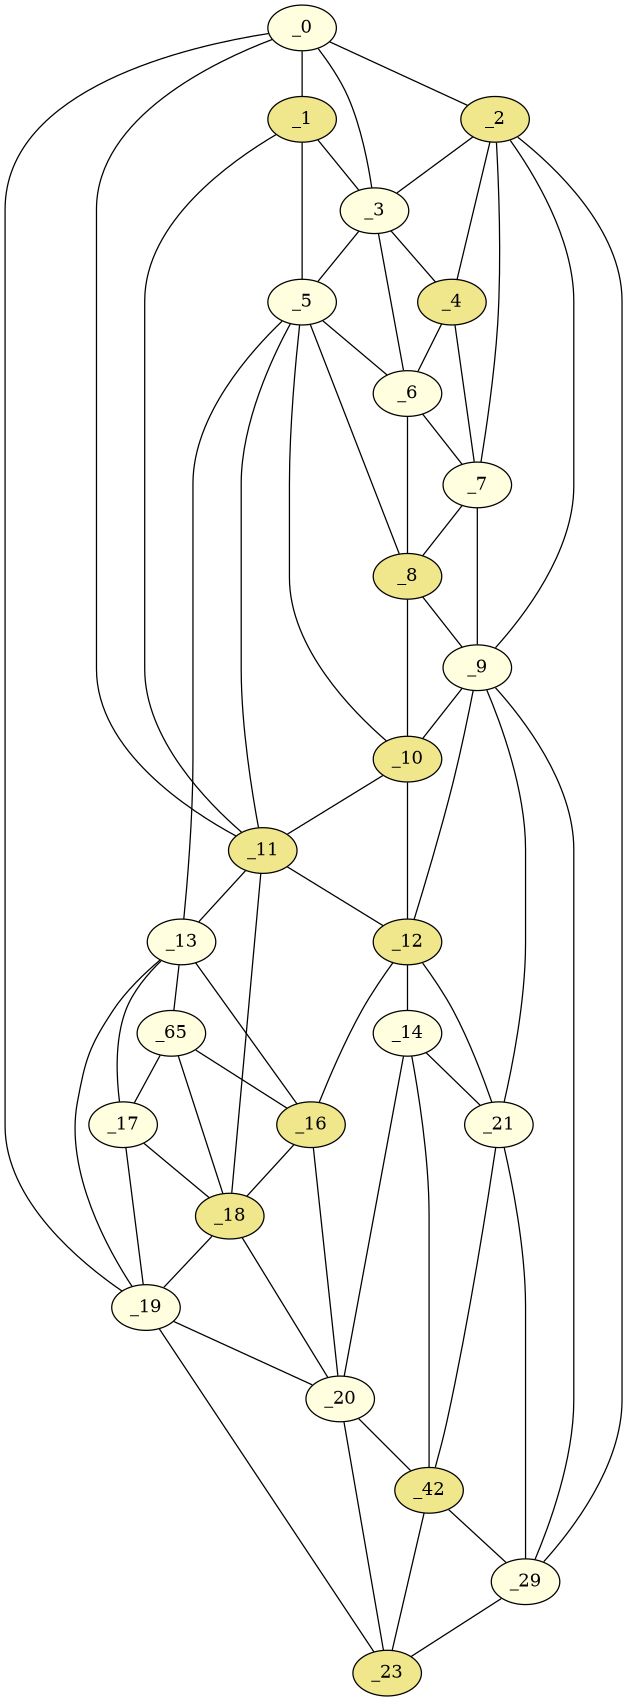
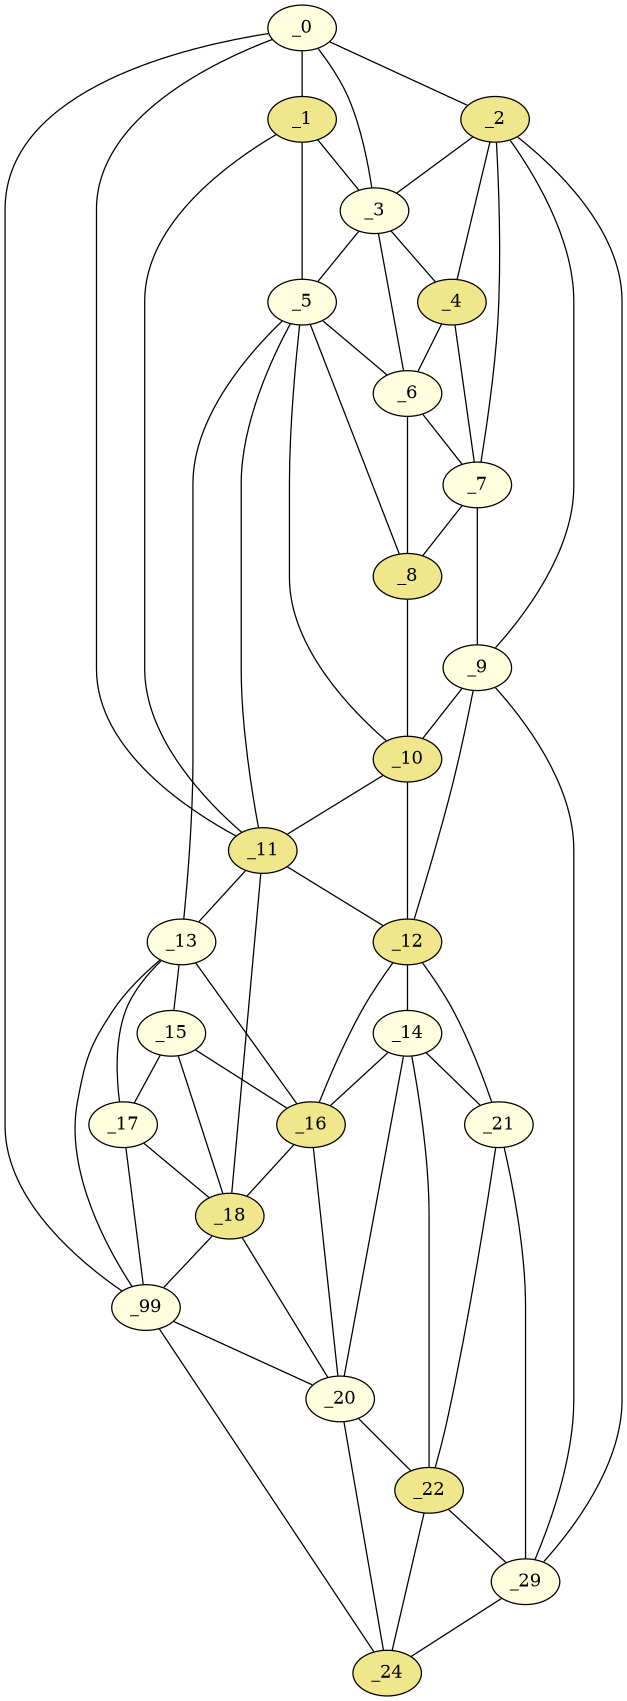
edge "_8" -- "_9": removed
edge "_9" -- "_21": removed
node "_65": label "_65" -> "_15"
edge "_14" -- "_16": added
node "_19": label "_19" -> "_99"
node "_42": label "_42" -> "_22"
node "_23": label "_23" -> "_24"
